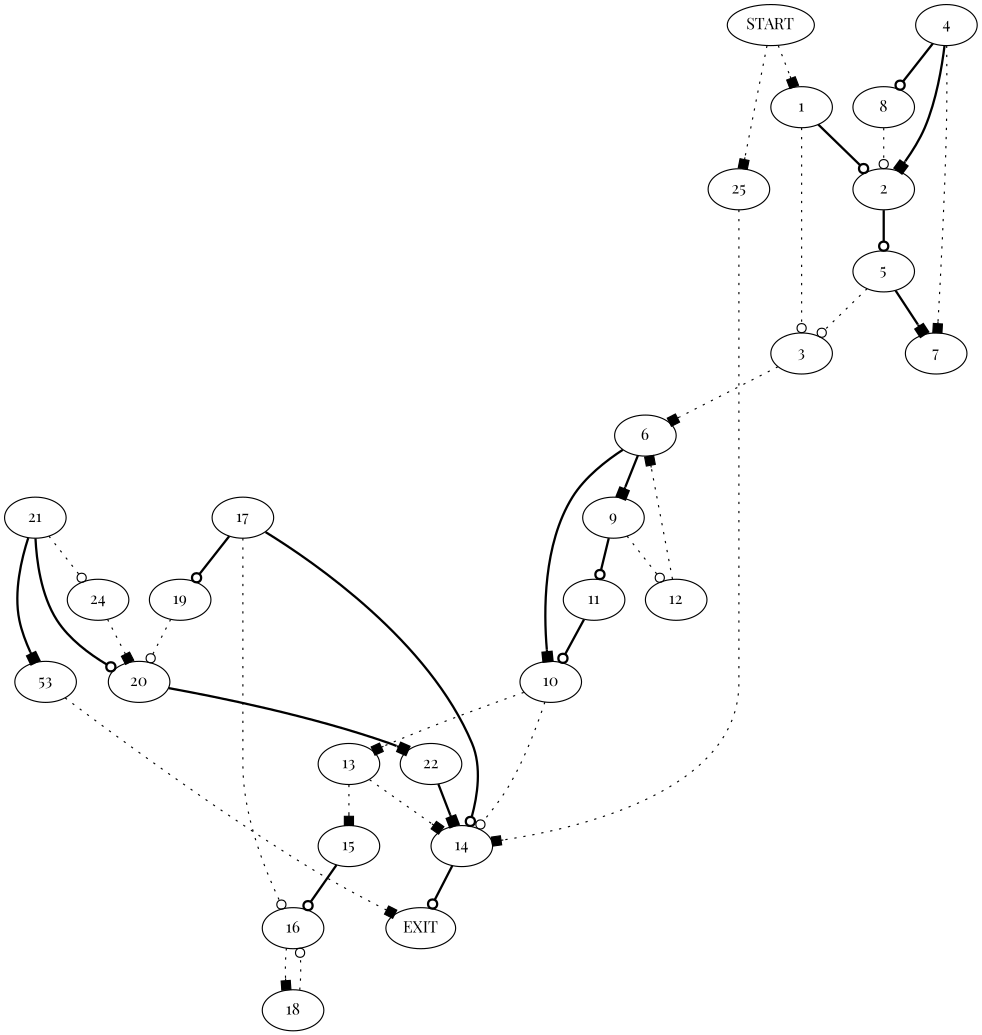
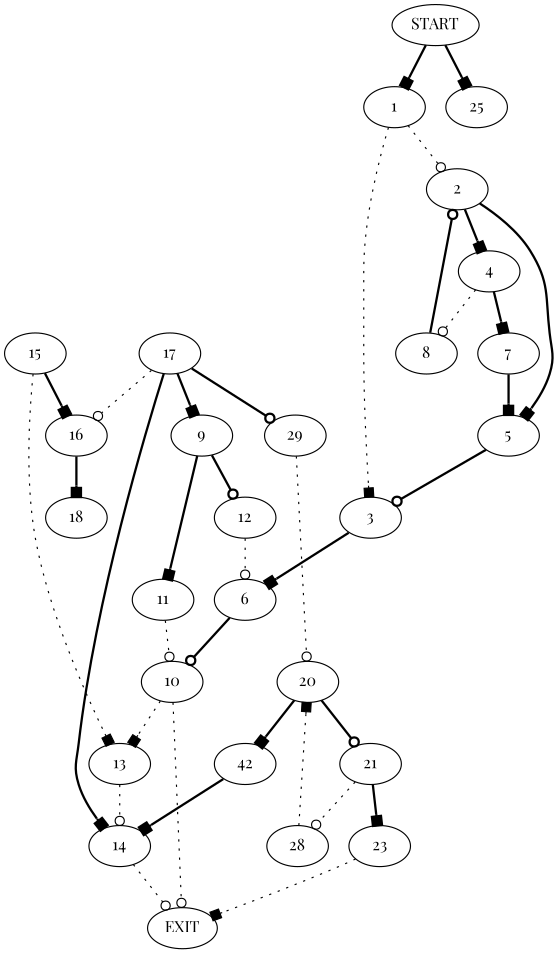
edge "START" -> "1": style dotted -> bold
edge "4" -> "8": style bold -> dotted
edge "START" -> "25": style dotted -> bold
edge "4" -> "2": reversed
edge "8" -> "2": style dotted -> bold
edge "1" -> "2": style bold -> dotted
edge "4" -> "7": style dotted -> bold
edge "1" -> "3": arrowhead odot -> box
edge "2" -> "5": arrowhead odot -> box
edge "5" -> "7": reversed
edge "5" -> "3": style dotted -> bold
edge "3" -> "6": style dotted -> bold
edge "6" -> "9": now "17" -> "9"
edge "12" -> "6": arrowhead box -> odot
edge "6" -> "10": arrowhead box -> odot
edge "9" -> "11": arrowhead odot -> box
edge "9" -> "12": style dotted -> bold
edge "25" -> "14": removed
node "24": label "24" -> "28"
node "19": label "19" -> "29"
edge "21" -> "20": reversed
edge "11" -> "10": style bold -> dotted
edge "17" -> "14": arrowhead odot -> box
node "53": label "53" -> "23"
node "22": label "22" -> "42"
edge "10" -> "14": now "10" -> "EXIT"
edge "13" -> "15": reversed
edge "13" -> "14": arrowhead box -> odot
edge "14" -> "EXIT": style bold -> dotted
edge "15" -> "16": arrowhead odot -> box
edge "16" -> "18": style dotted -> bold
edge "18" -> "16": removed
